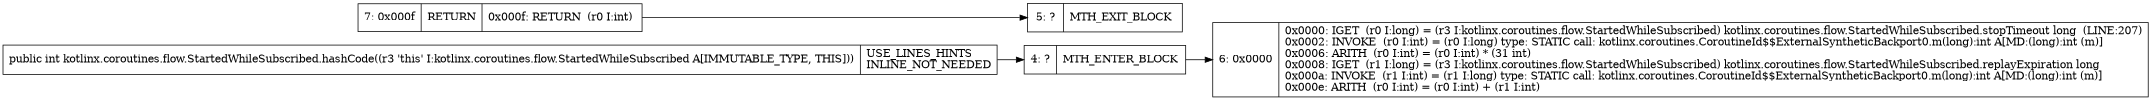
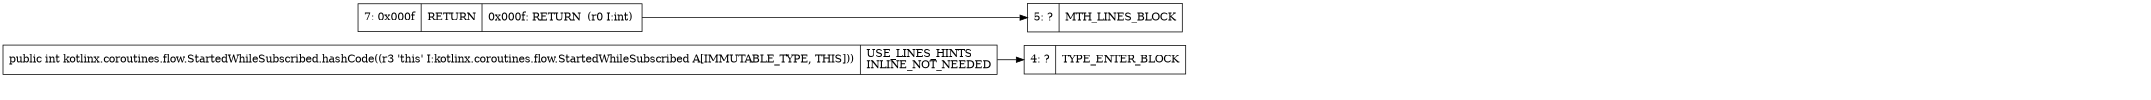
node "5: ?": text "MTH_EXIT_BLOCK" -> "MTH_LINES_BLOCK"
node "4: ?": text "MTH_ENTER_BLOCK" -> "TYPE_ENTER_BLOCK"
node "6: 0x0000": removed
